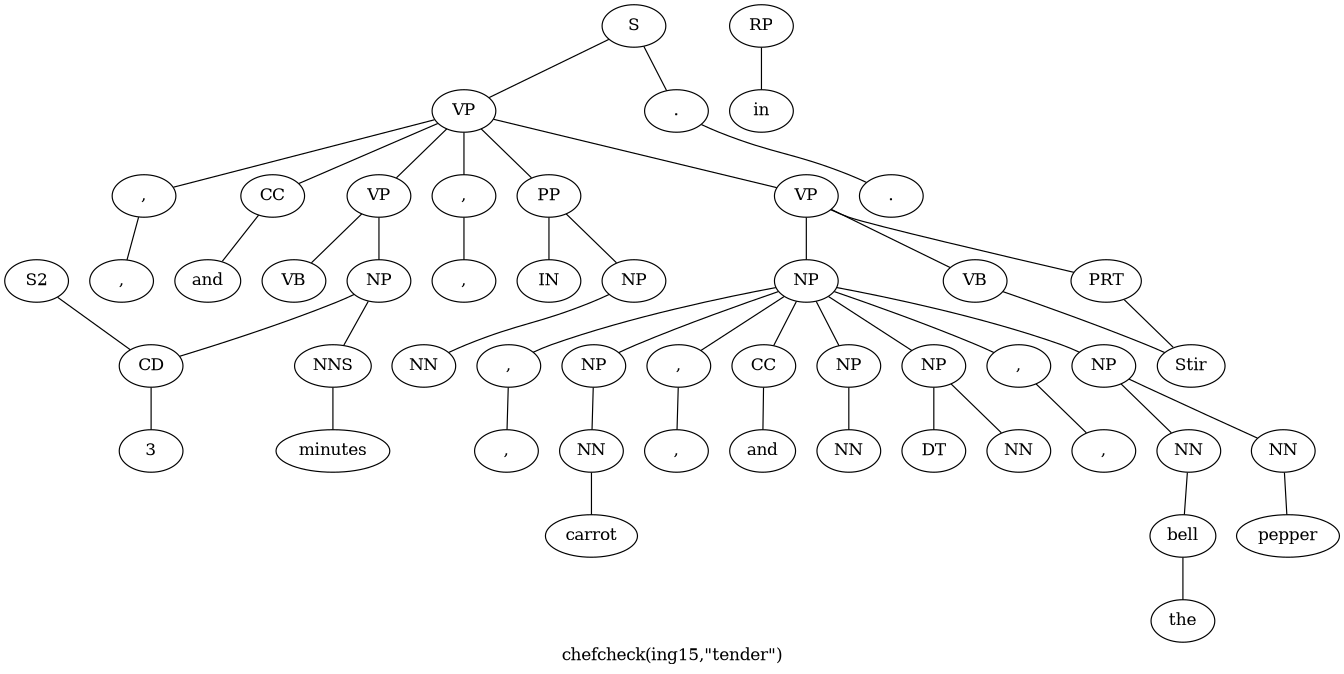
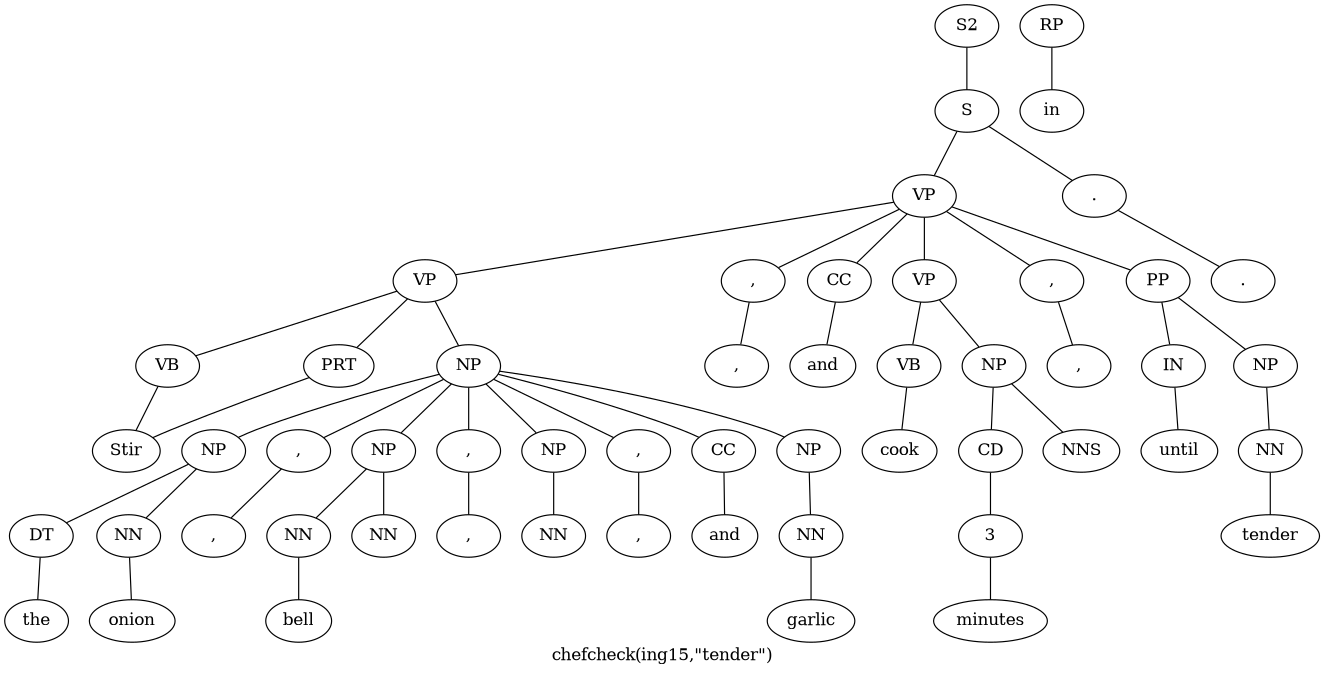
edge "S2" -- "CD": now "S2" -- "S"
edge "NNS" -- "minutes": now "3" -- "minutes"
node "cook": added
node "until": added
node "carrot": removed
node "tender": added
node "pepper": removed
edge "bell" -- "the": now "DT" -- "the"
node "onion": added
node "garlic": added
